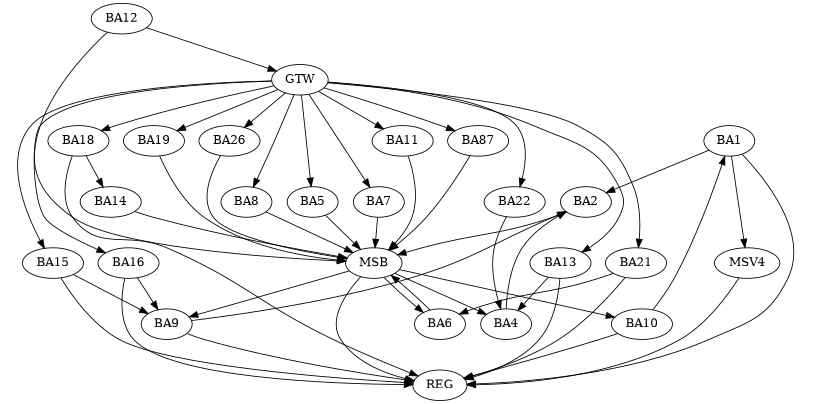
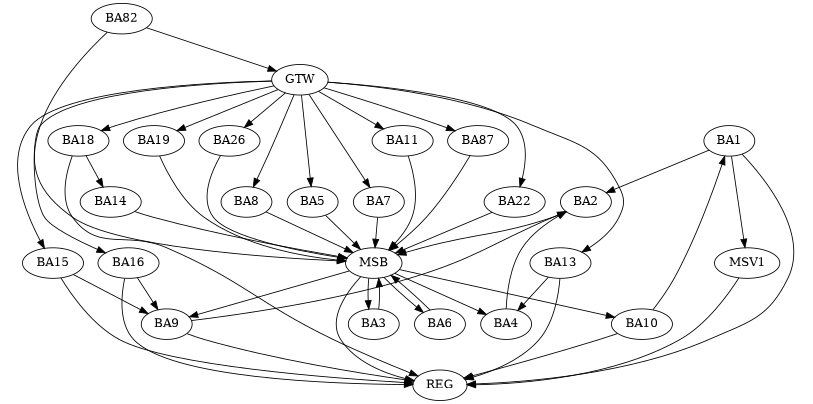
node "BA12": label "BA12" -> "BA82"
edge "BA22" -> "BA4": now "BA22" -> "MSB"
node "BA21": removed
node "MSV4": label "MSV4" -> "MSV1"
node "BA3": added
